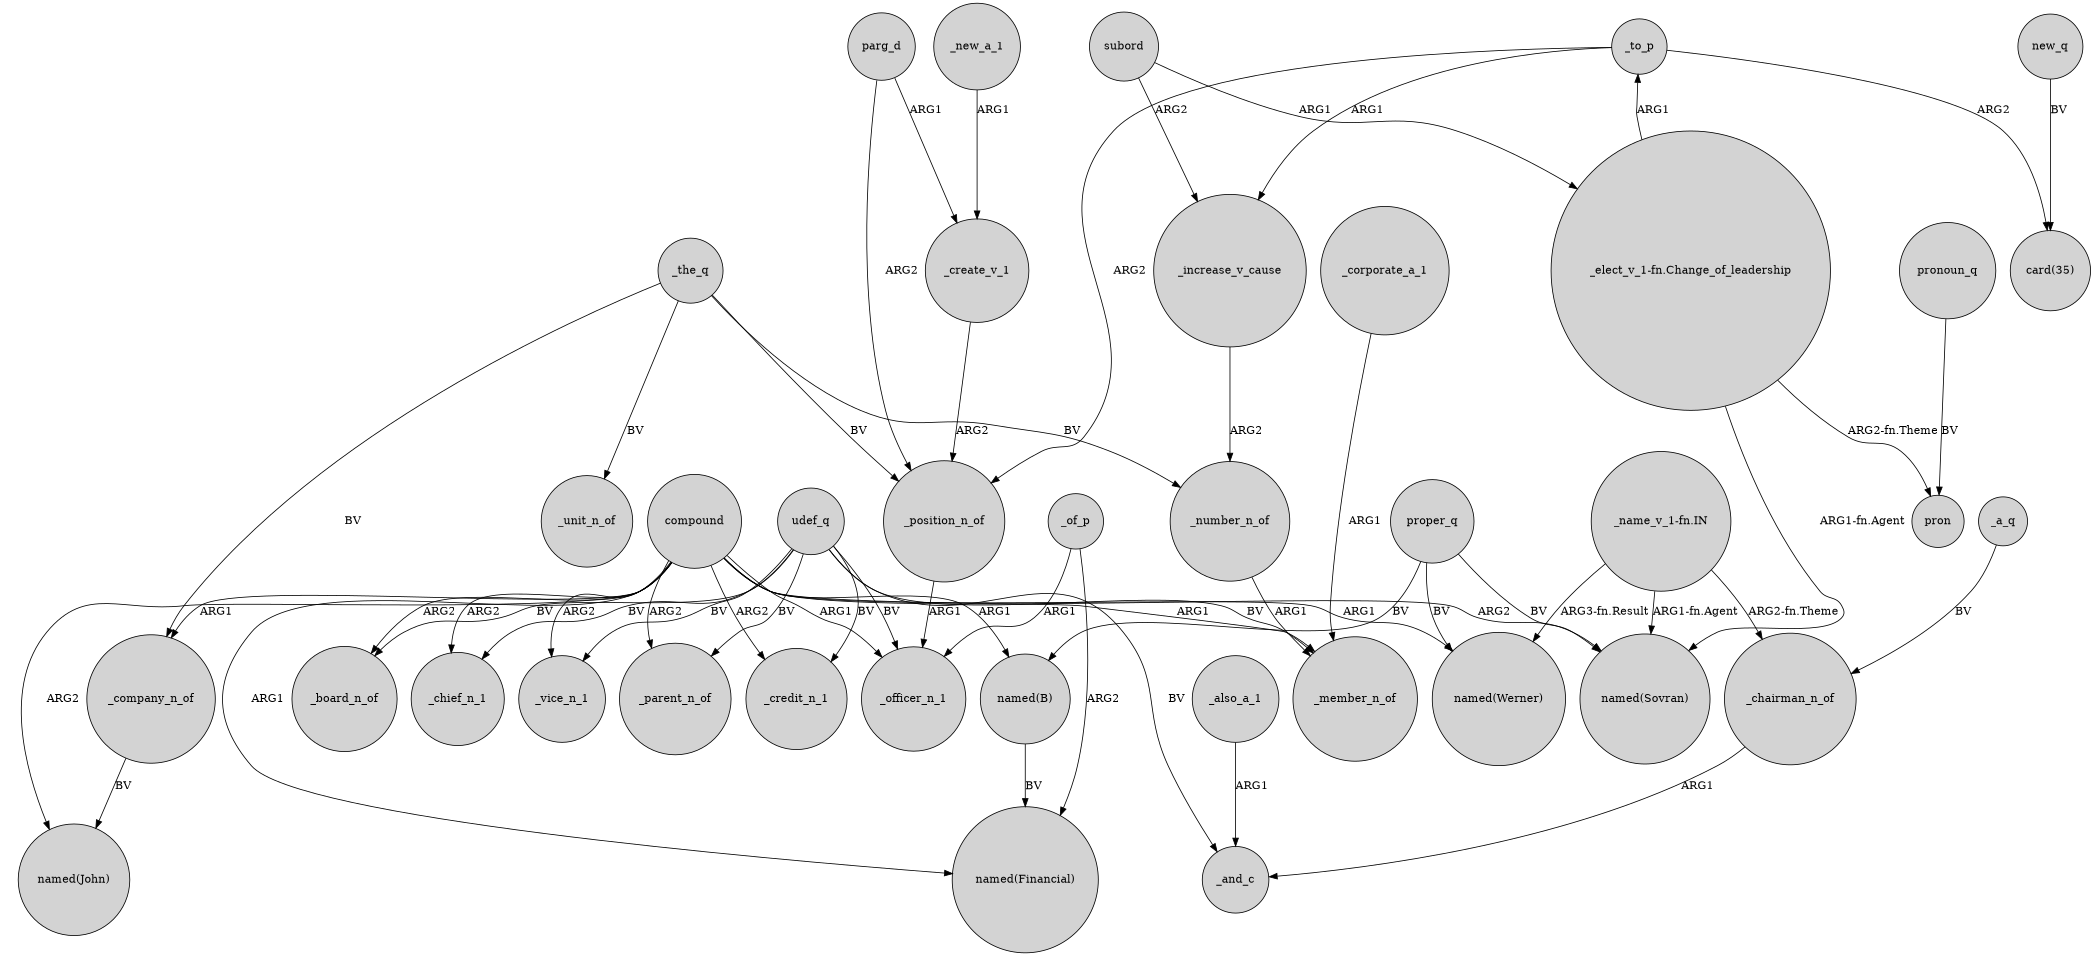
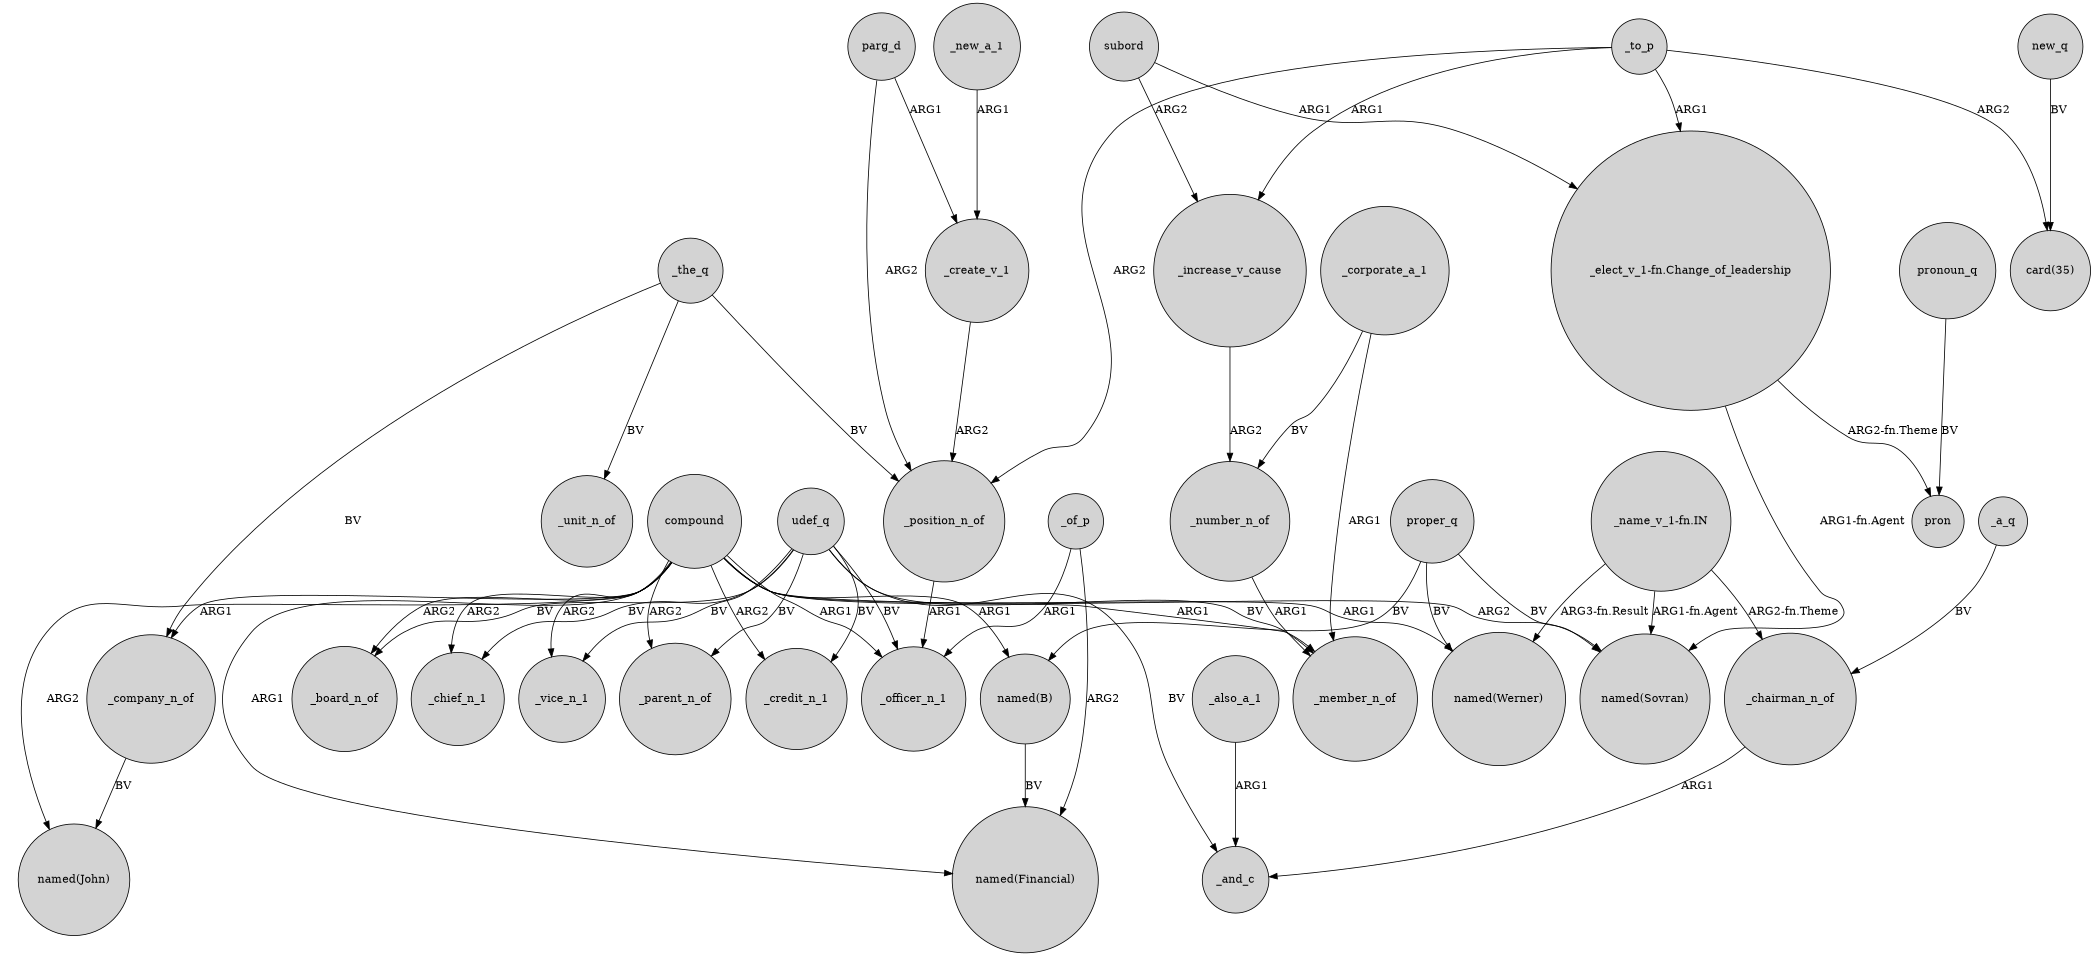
edge "_elect_v_1-fn.Change_of_leadership" -> "_to_p": reversed
edge "_the_q" -> "_number_n_of": now "_corporate_a_1" -> "_number_n_of"
